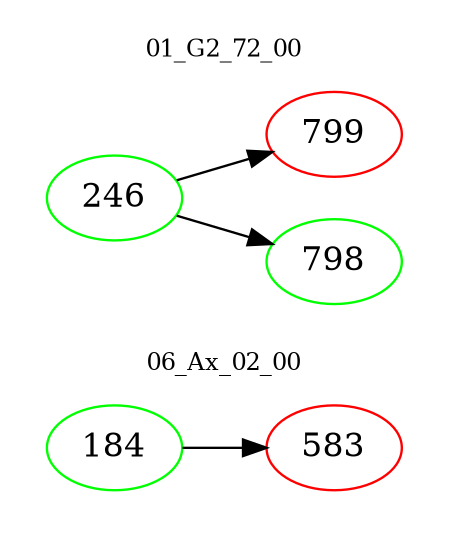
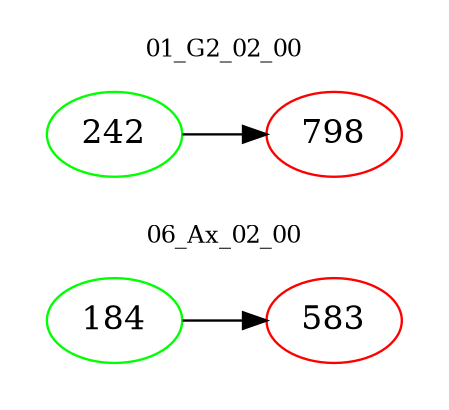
cluster "01_G2_72_00": label "01_G2_72_00" -> "01_G2_02_00"
node "799": removed
node "246": label "246" -> "242"
node "798": color green -> red
